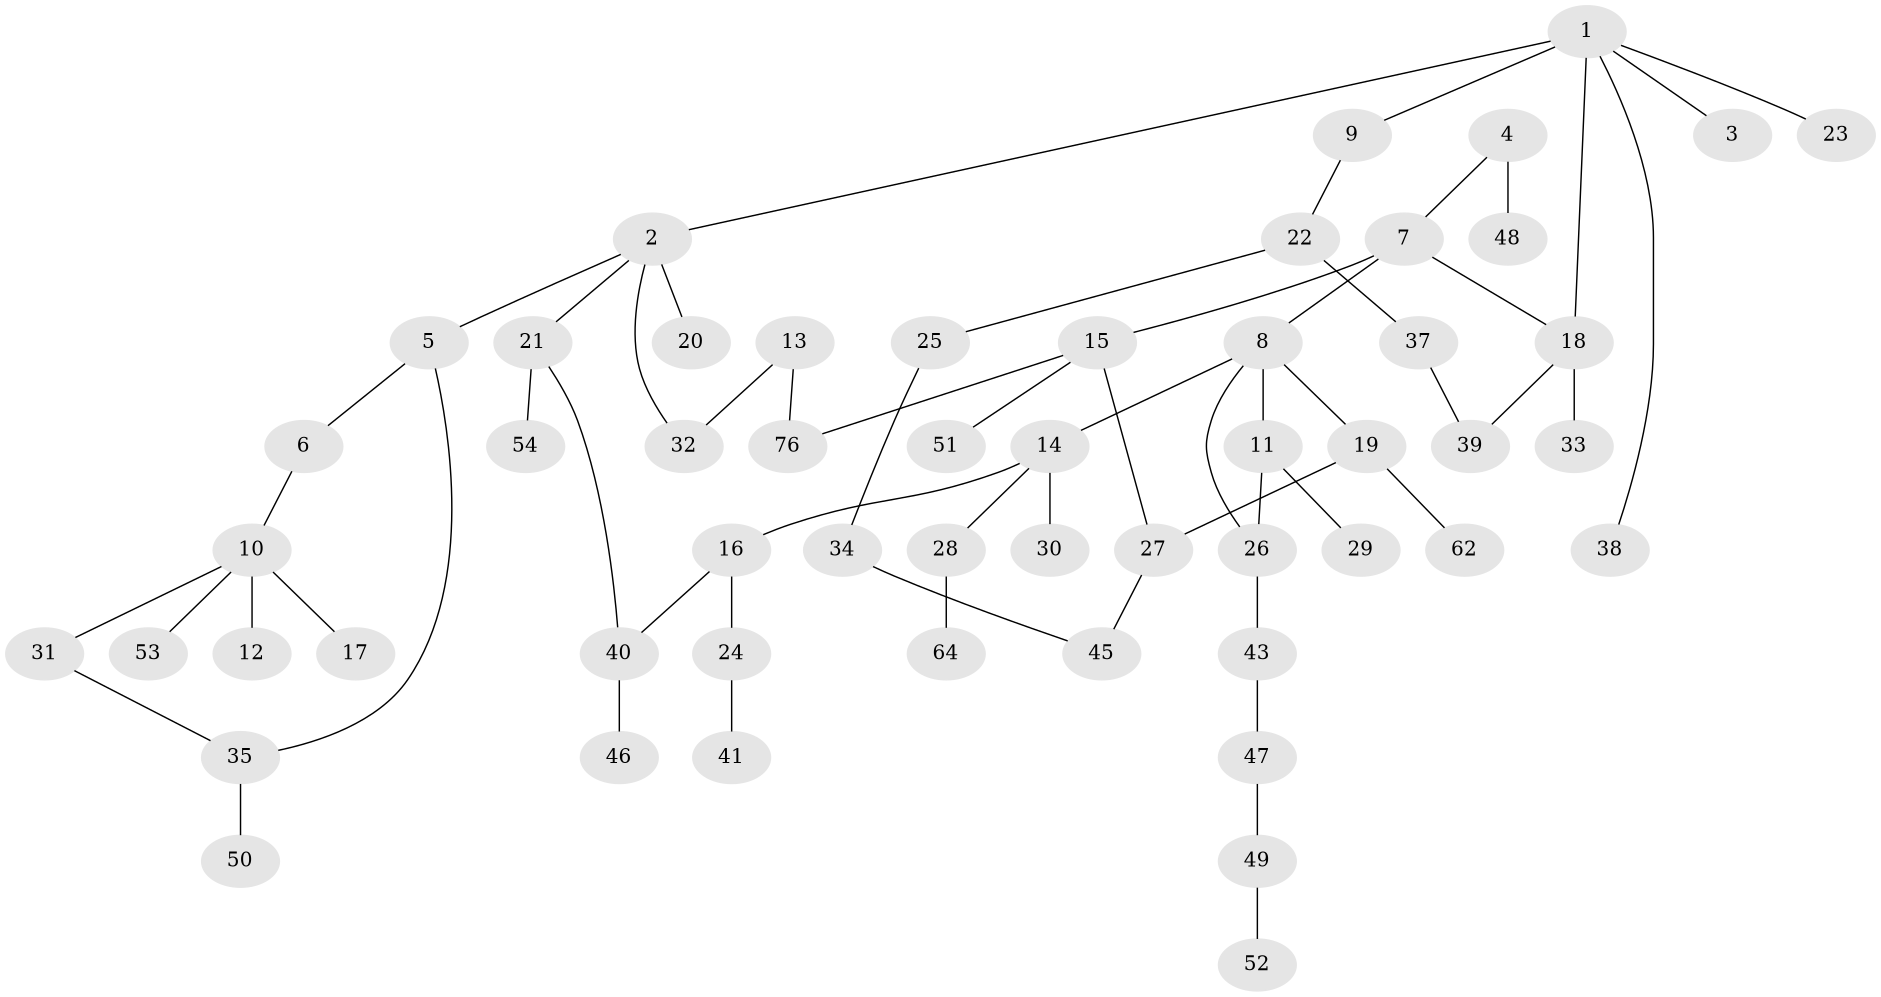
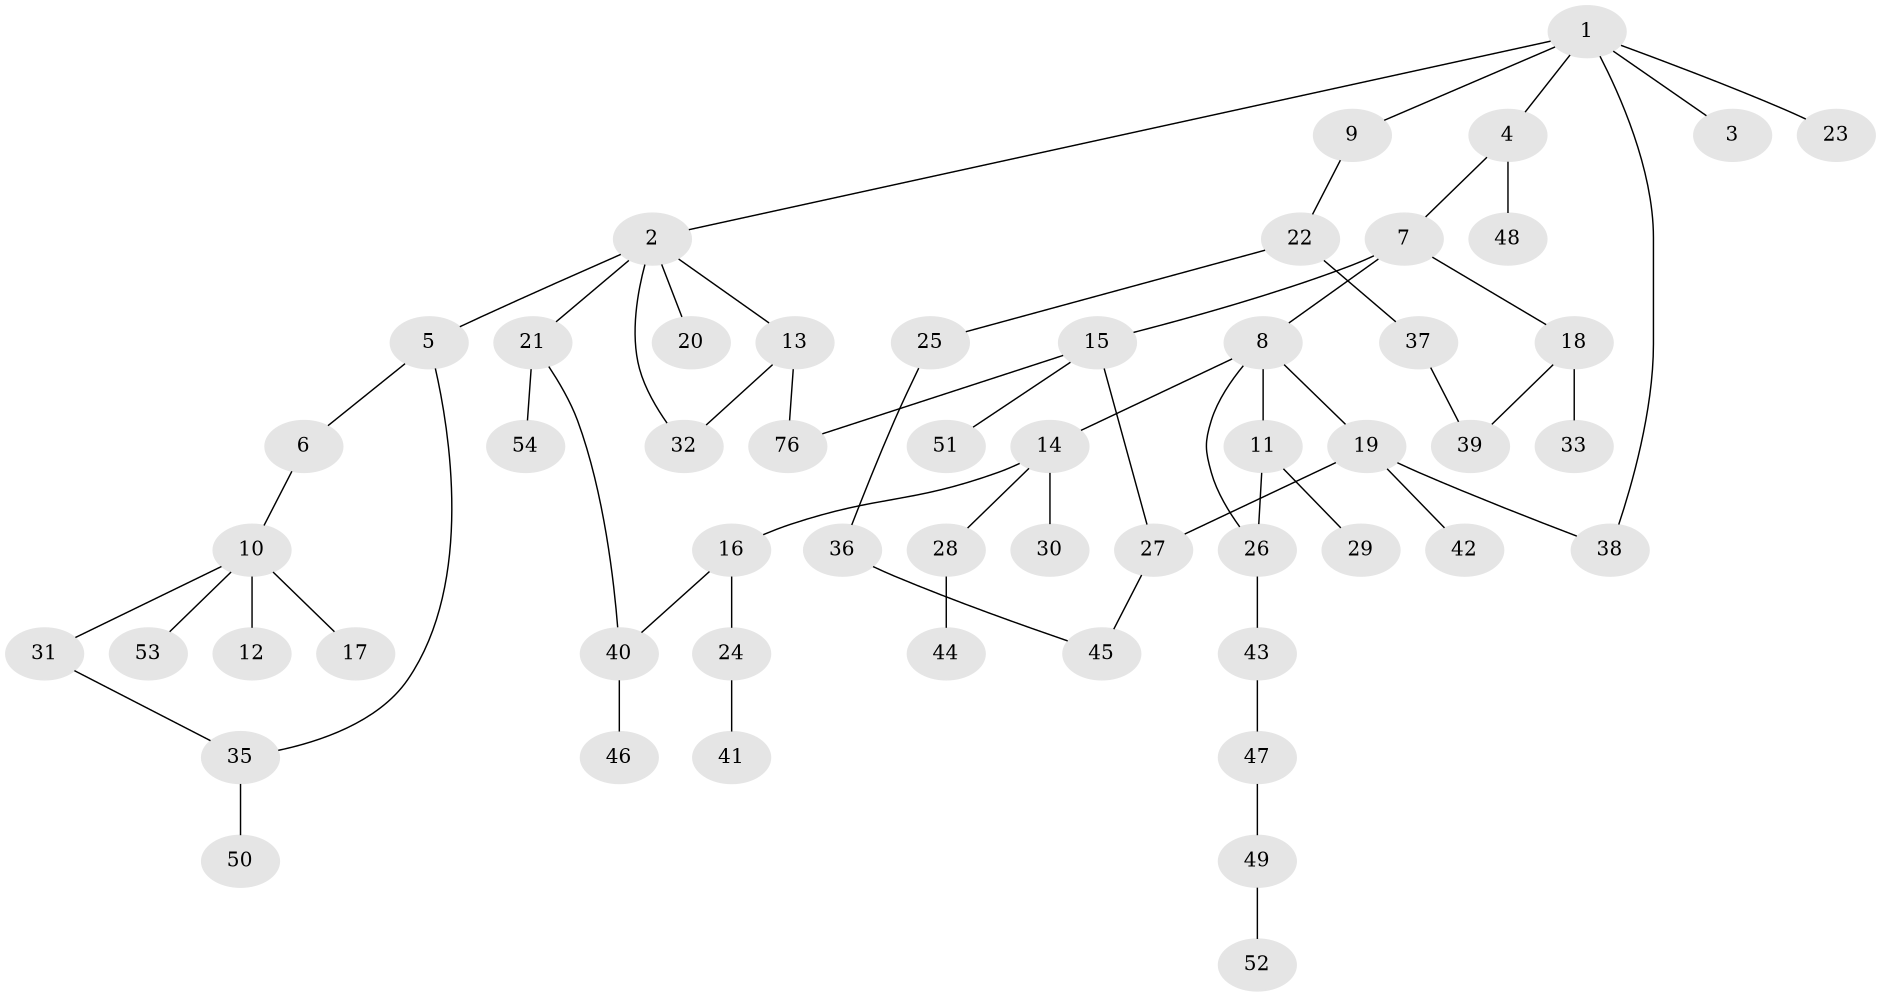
edge "1" -- "18": now "1" -- "4"
edge "2" -- "13": added
edge "19" -- "38": added
node "34": label "34" -> "36"
node "62": label "62" -> "42"
node "64": label "64" -> "44"
